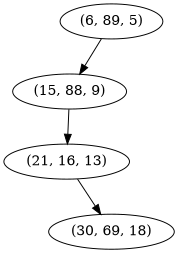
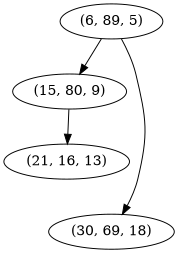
node "(15, 88, 9)": label "(15, 88, 9)" -> "(15, 80, 9)"
edge "(21, 16, 13)" -> "(30, 69, 18)": now "(6, 89, 5)" -> "(30, 69, 18)"
